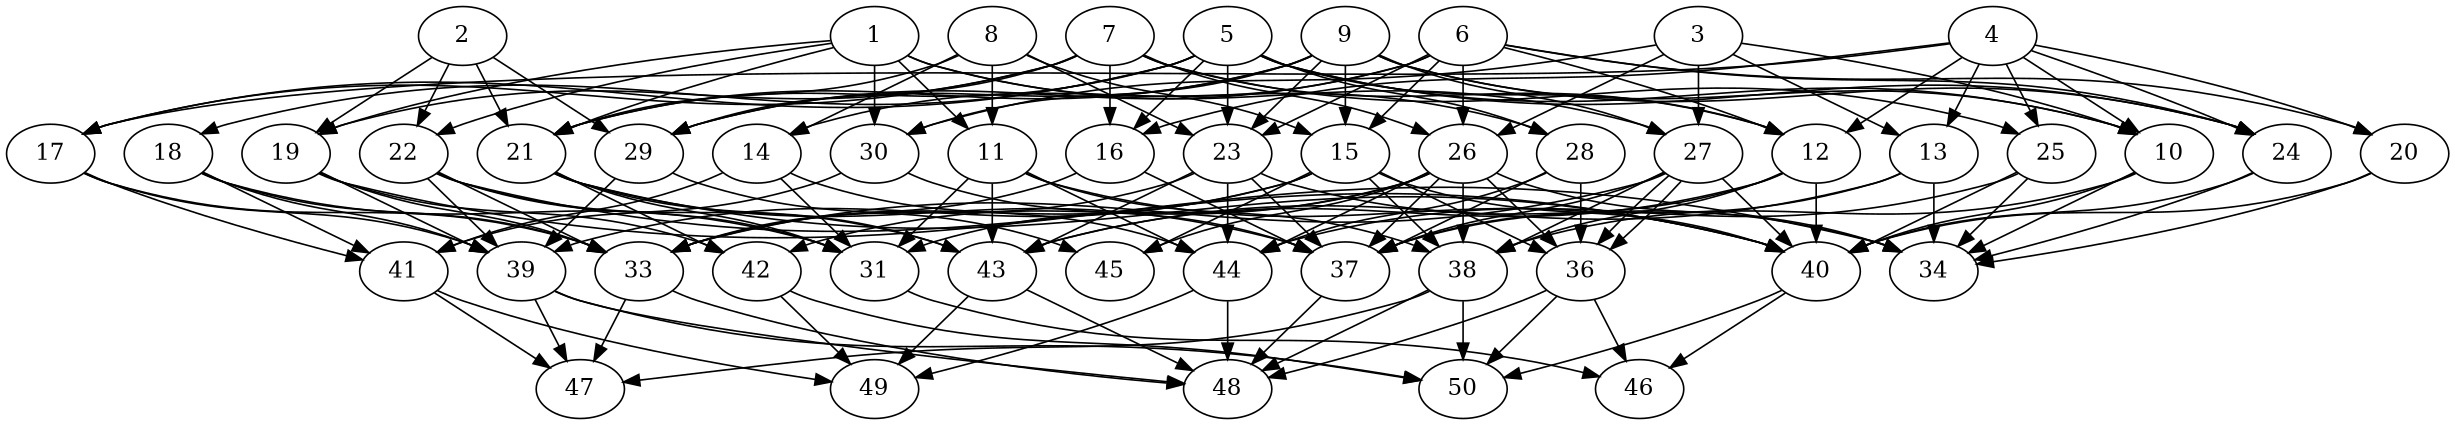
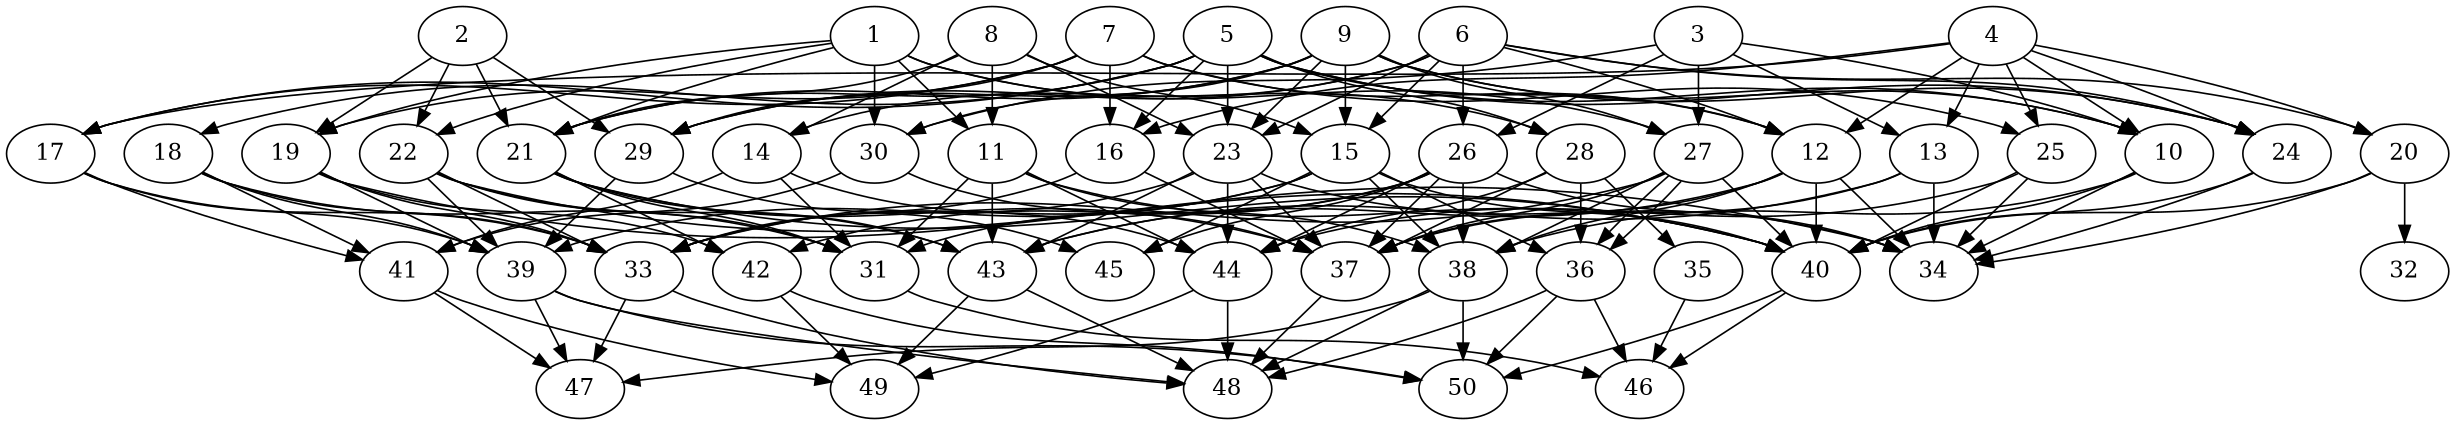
edge "7" -> "26": removed
edge "12" -> "34": added
edge "26" -> "36": removed
node "35": added
node "32": added
